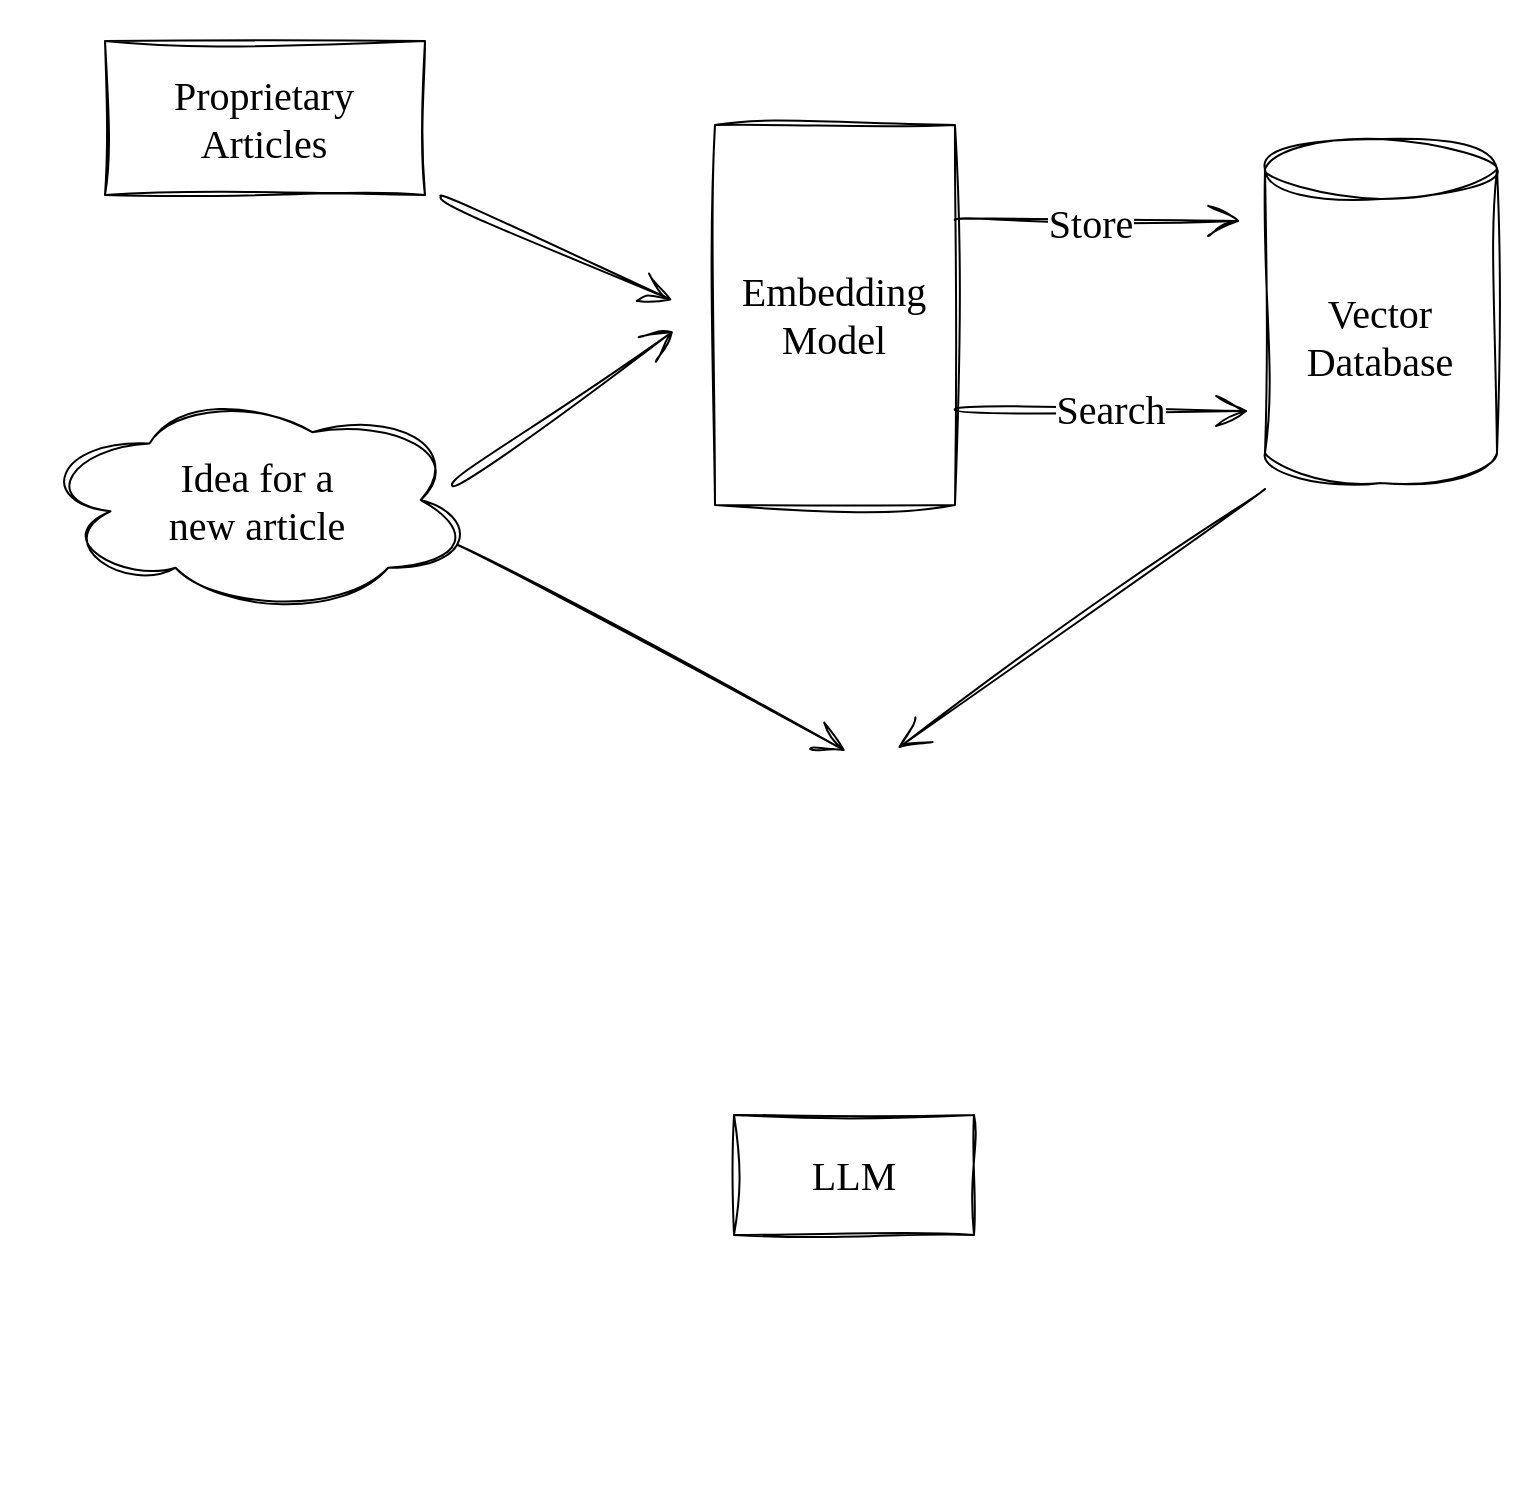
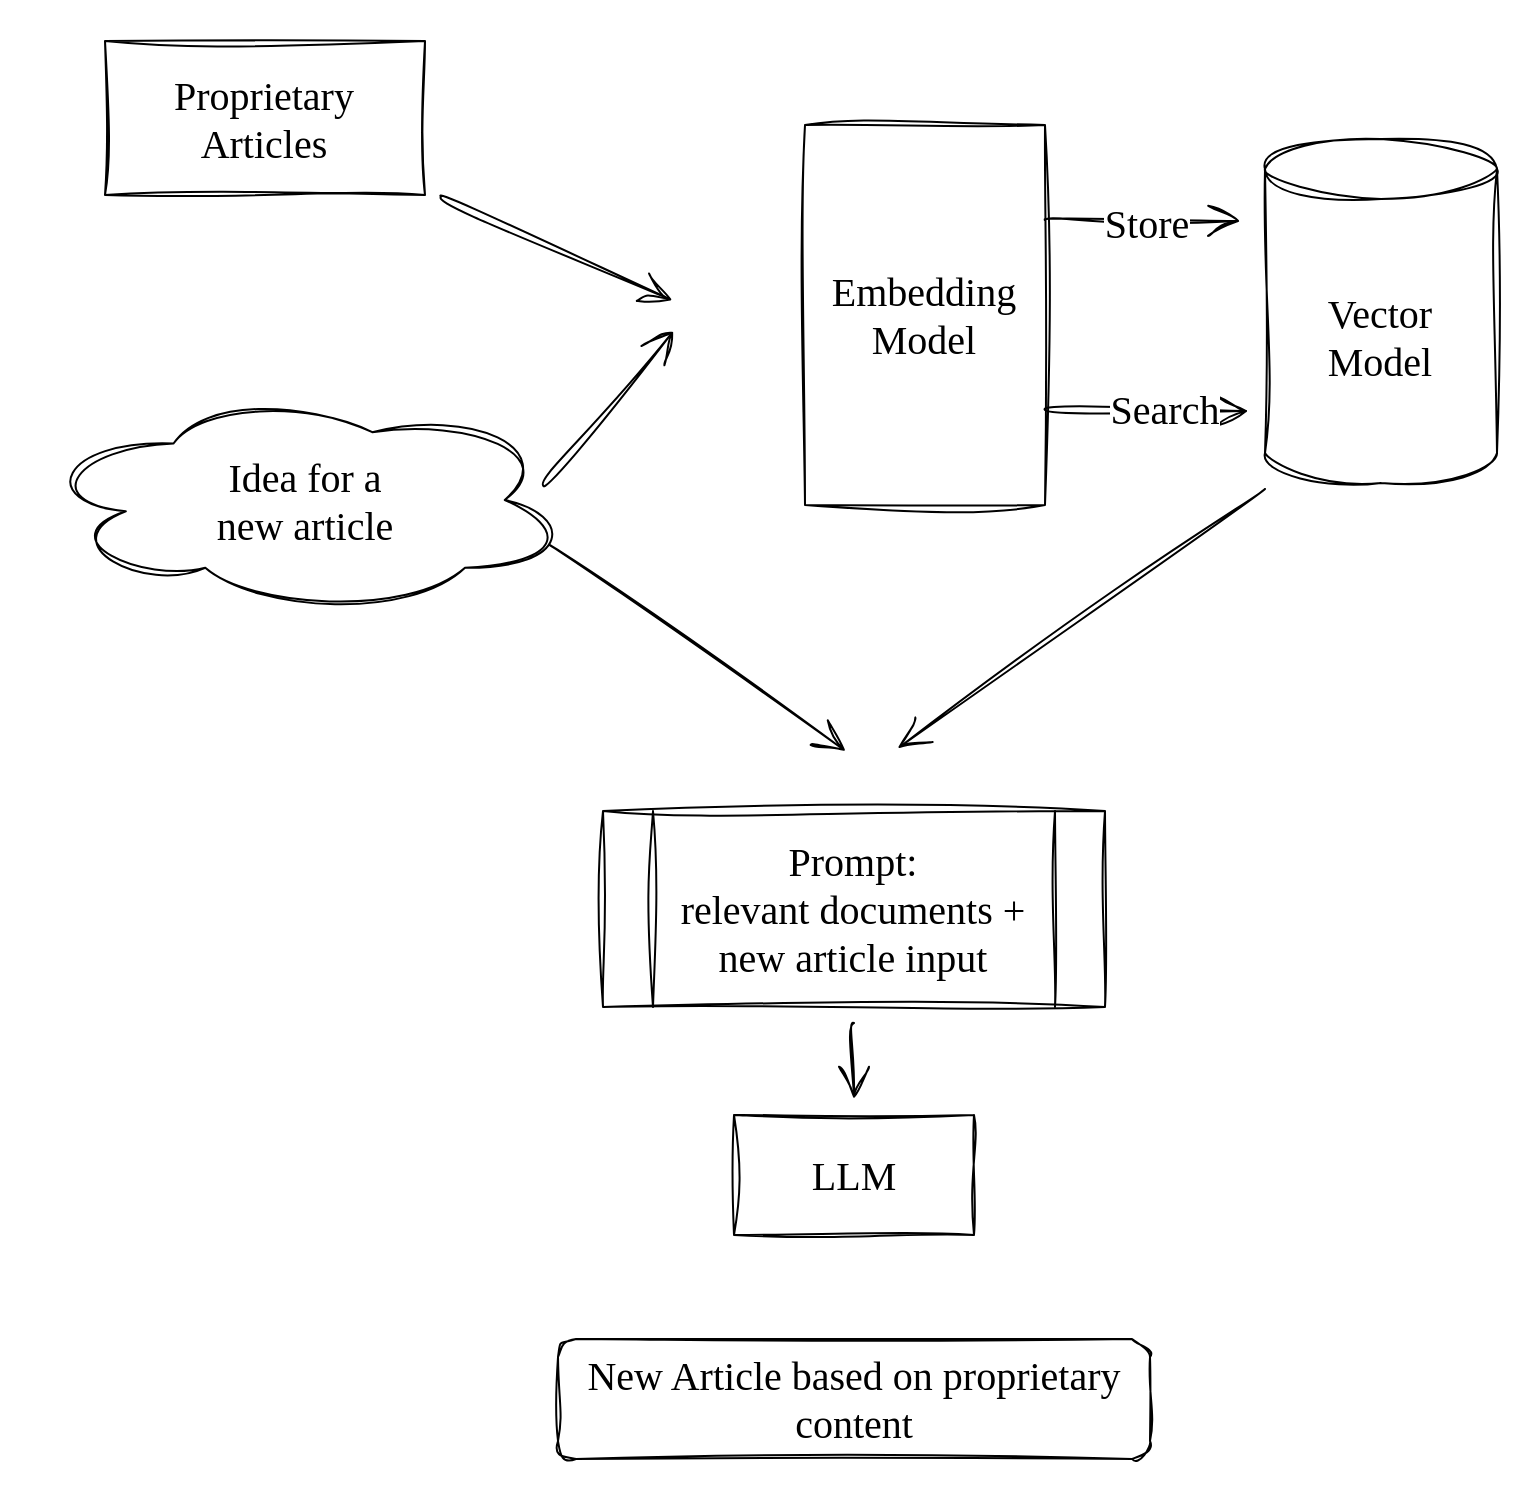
node "Embedding Model": moved (835, 315) -> (925, 315)
node "Vector Database": label "Vector Database" -> "Vector Model"
node "Idea for a new article": size 434x226 -> 530x226
node "Prompt: relevant documents + new article input": added
edge "Prompt: relevant documents + new article input" -> "LLM": added
node "New Article based on proprietary content": added
